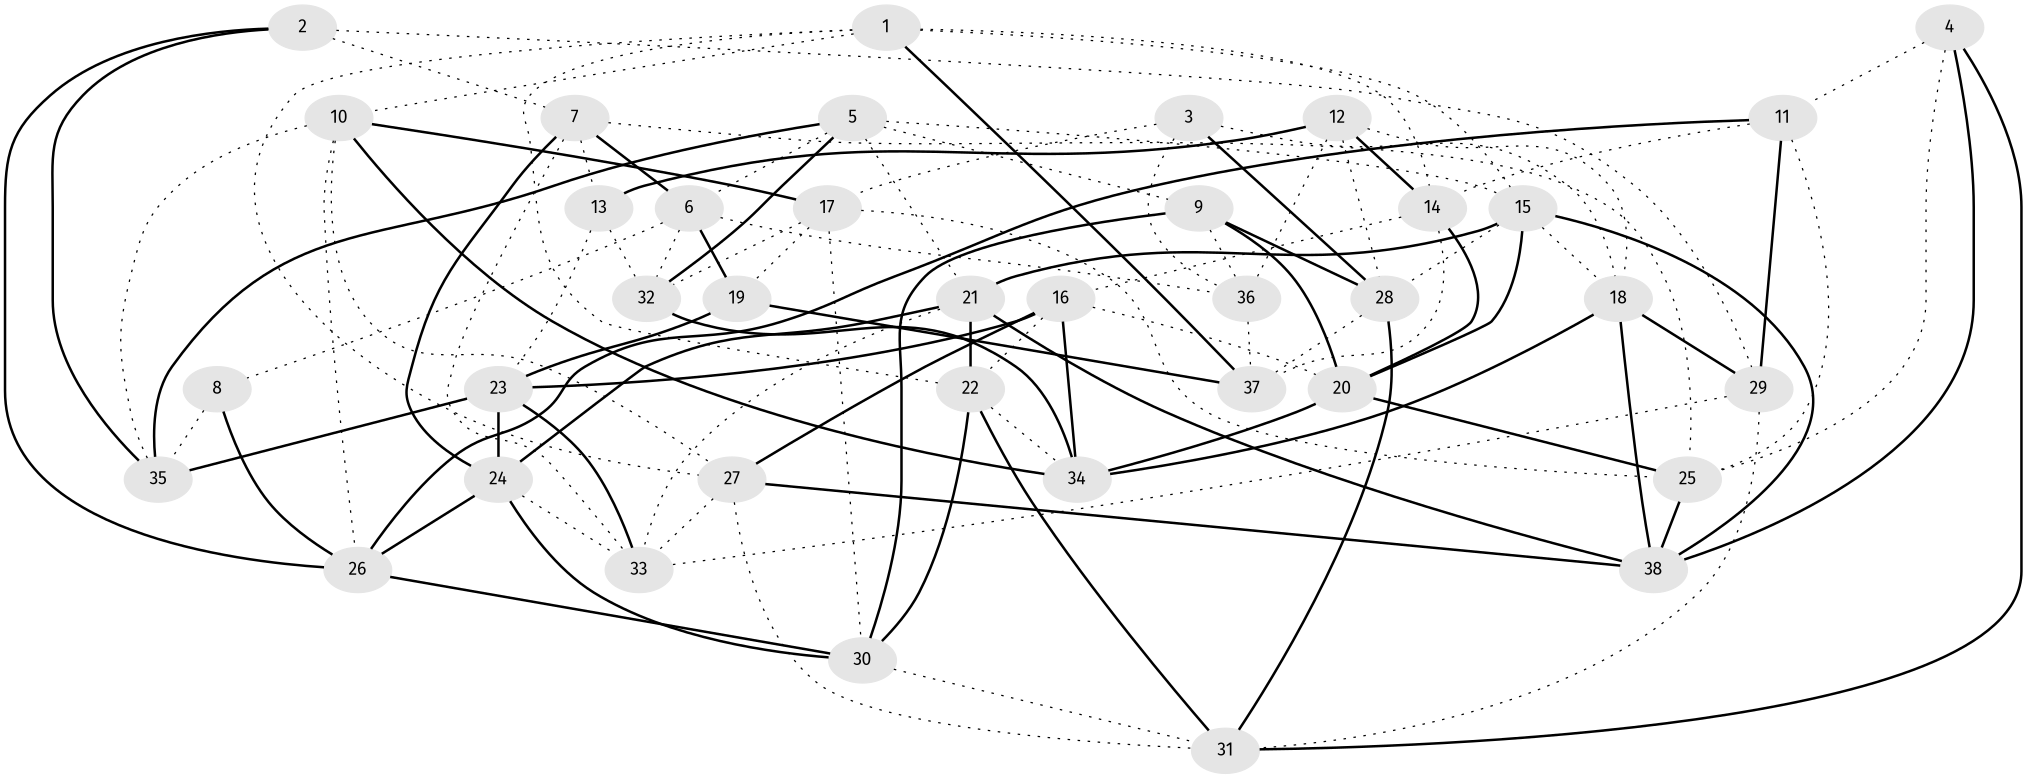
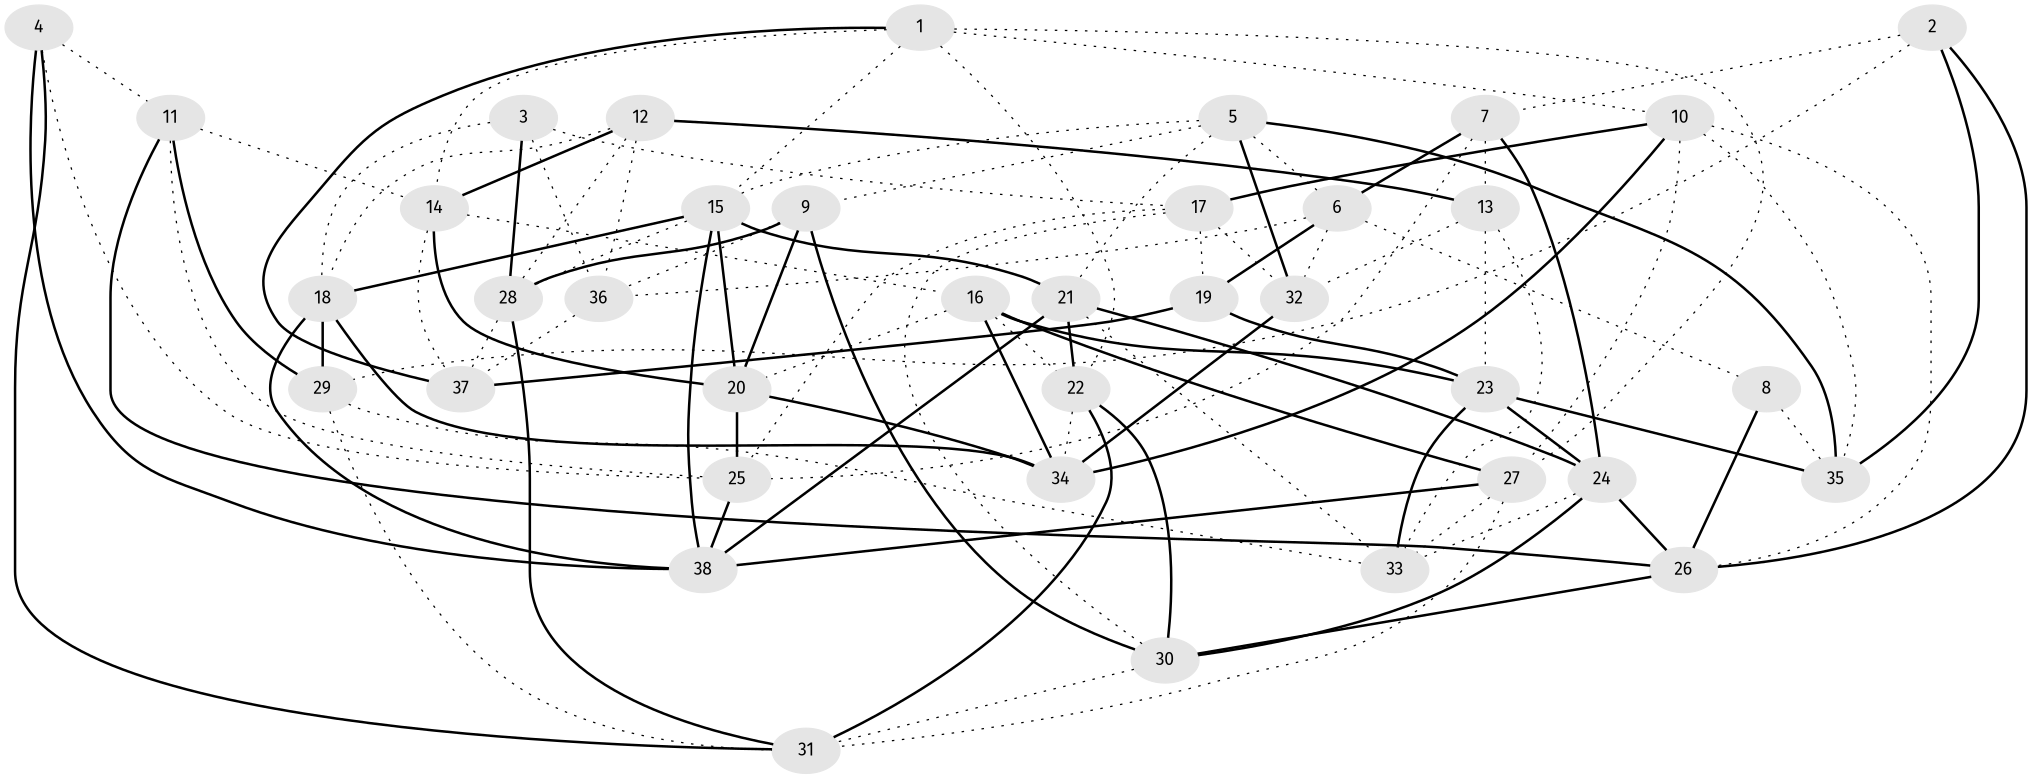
edge "15" -- "18": style dotted -> bold
edge "7" -- "33": now "13" -- "33"
